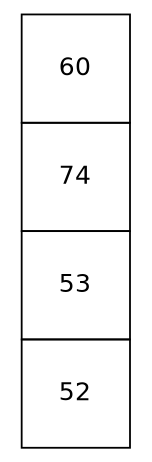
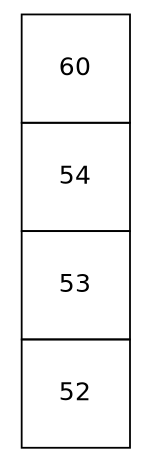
node "60": text "74" -> "54"
